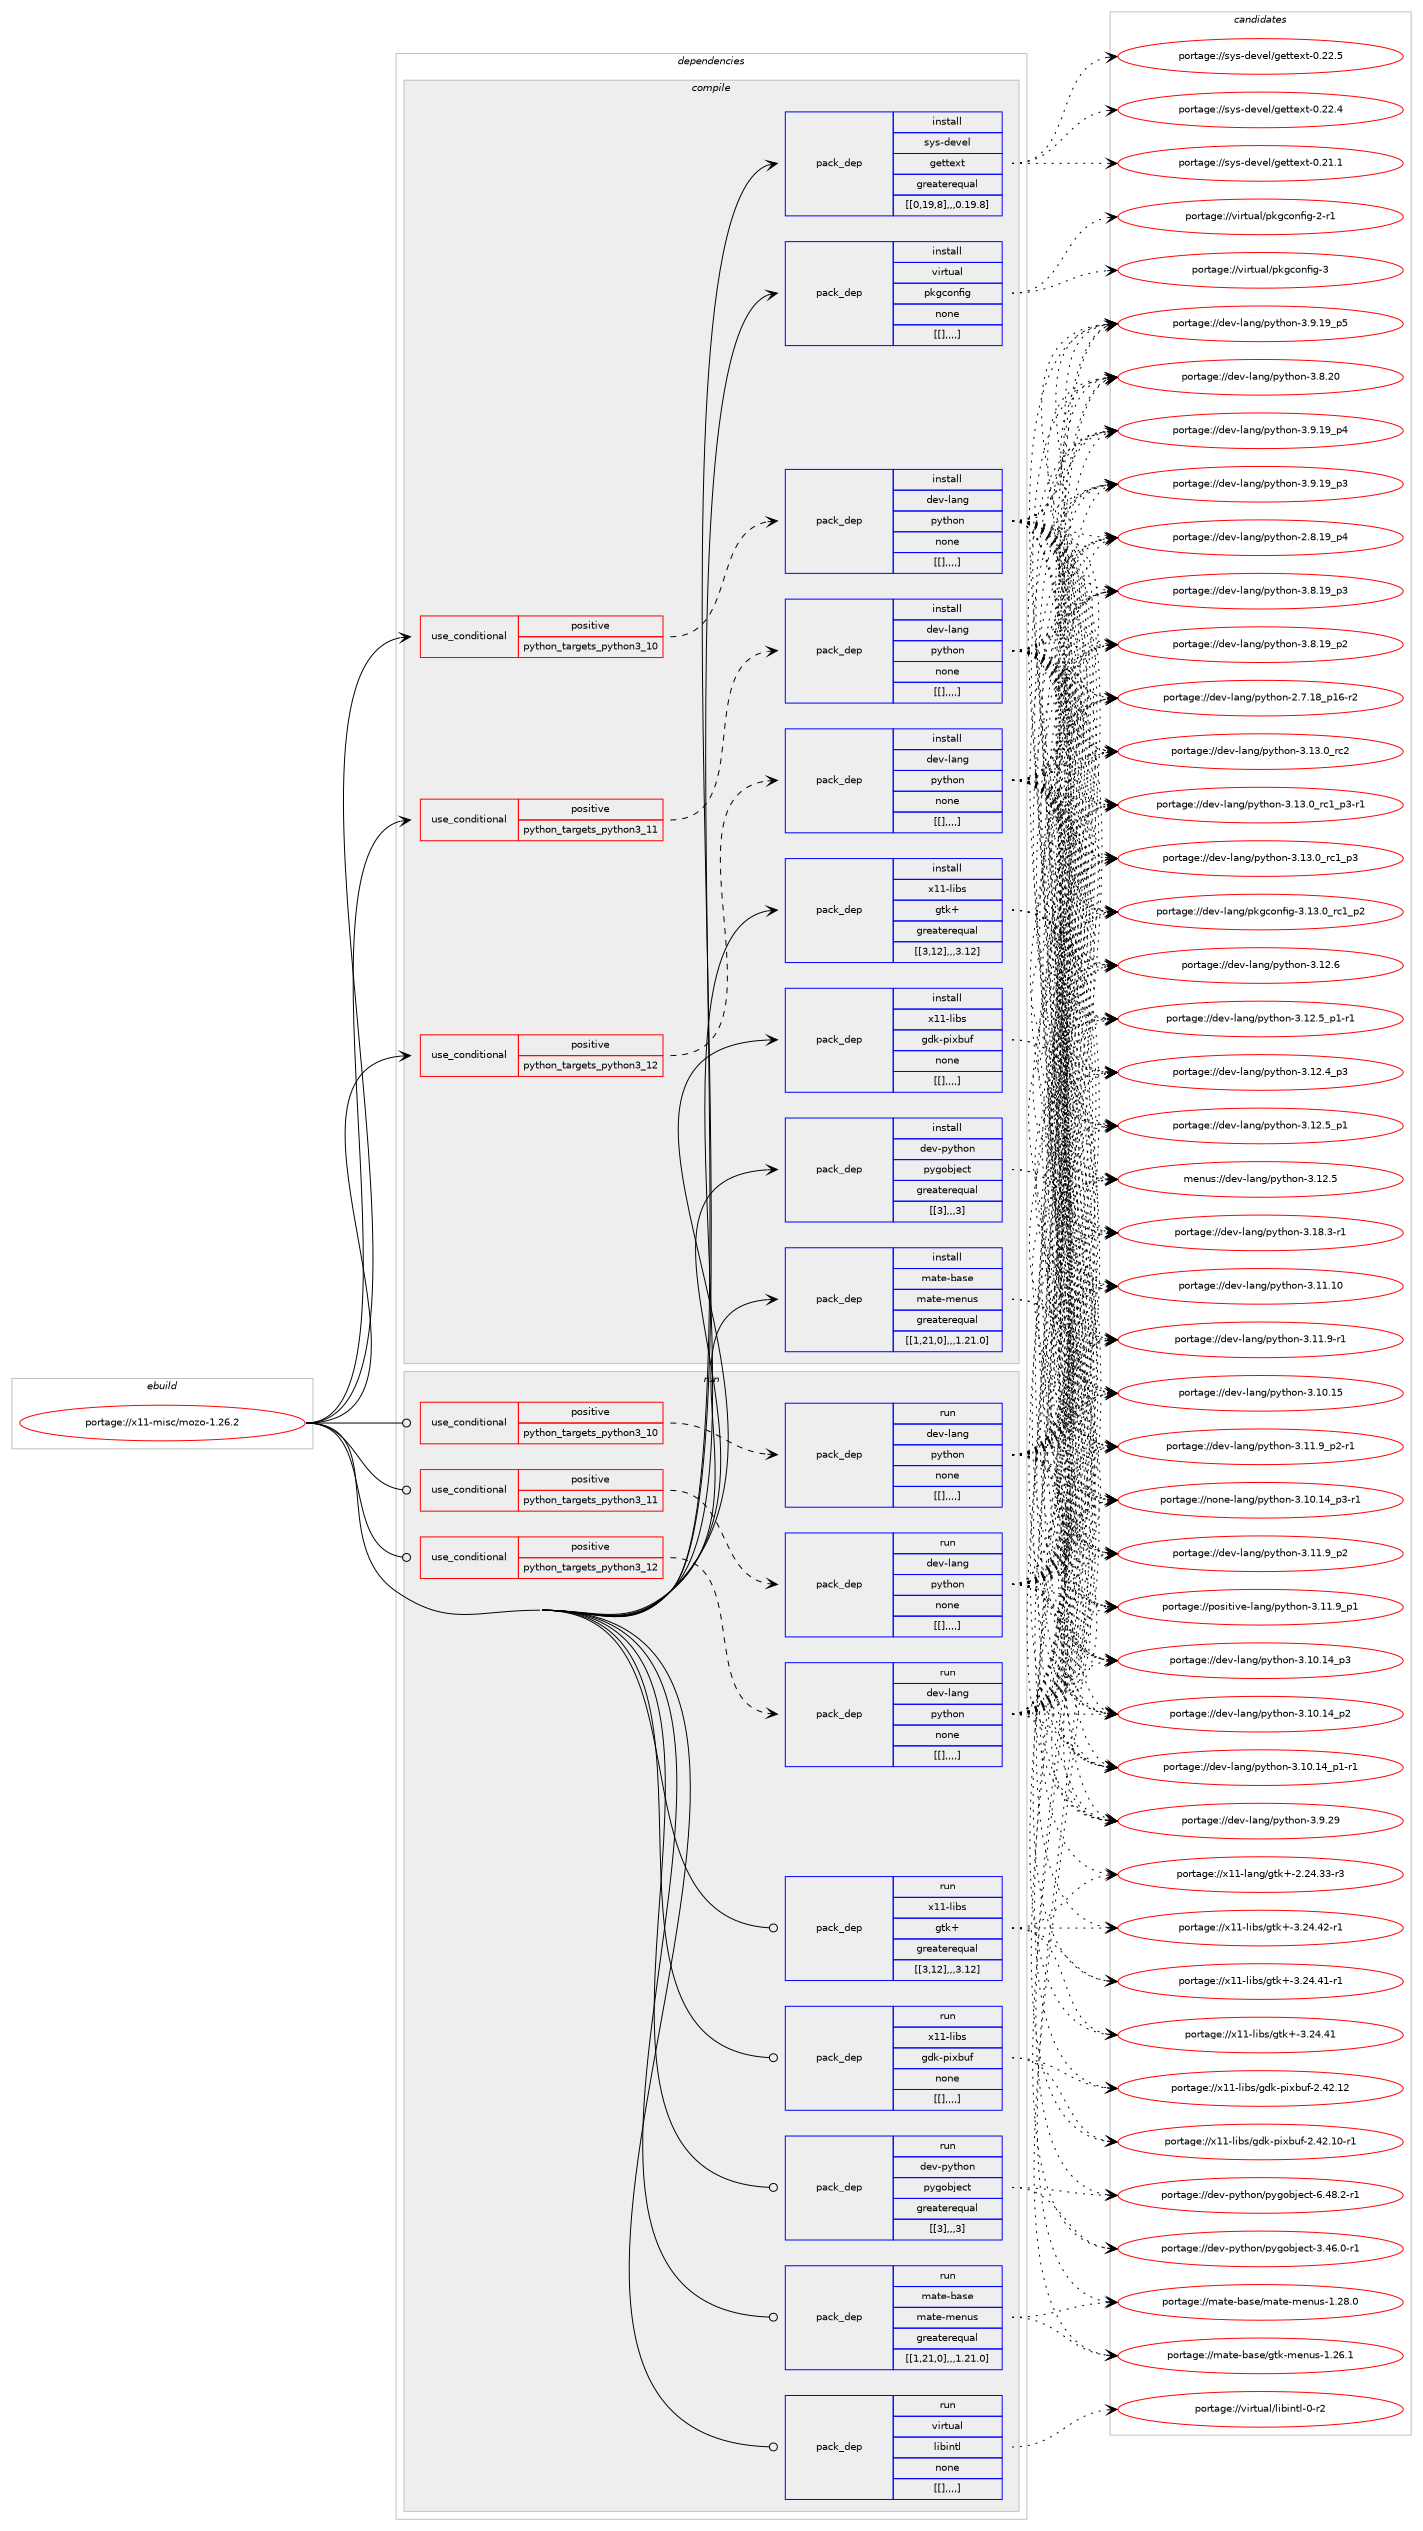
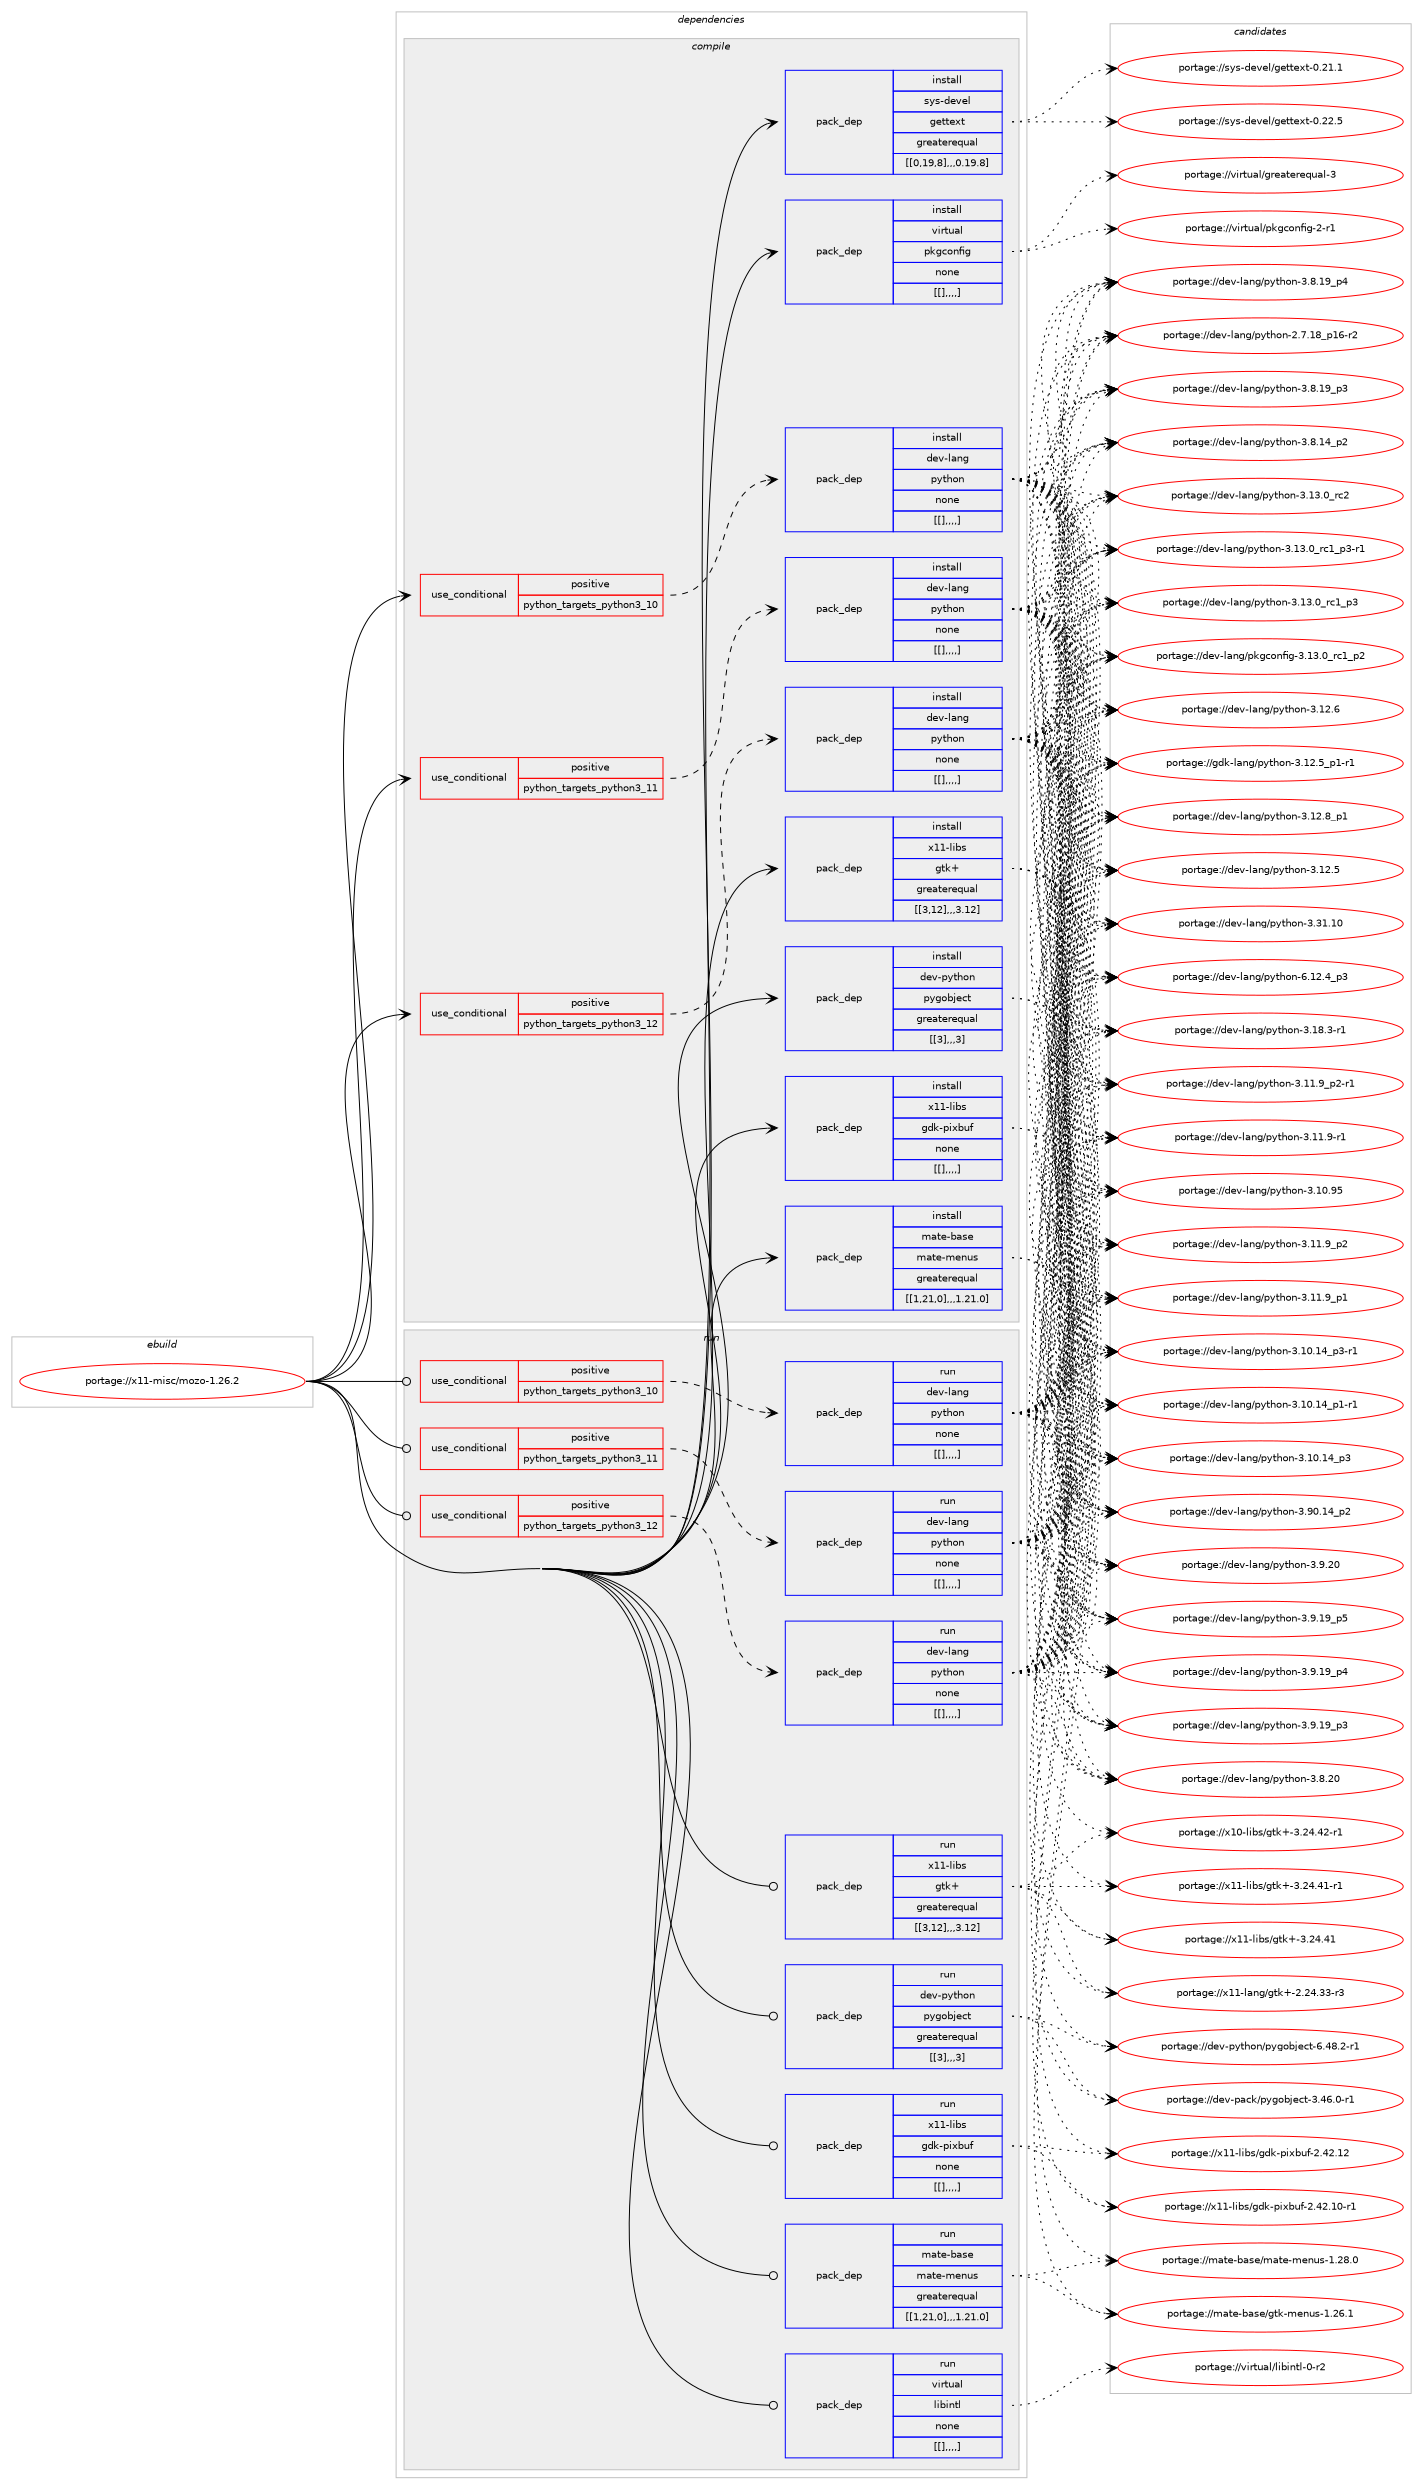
node "portage://sys-devel/gettext-0.22.4": removed
node "portage://virtual/pkgconfig-3": label "portage://virtual/pkgconfig-3" -> "portage://virtual/greaterequal-3"
node "portage://dev-lang/python-2.8.19_p4": label "portage://dev-lang/python-2.8.19_p4" -> "portage://dev-lang/python-3.8.19_p4"
node "portage://dev-lang/python-3.8.19_p2": label "portage://dev-lang/python-3.8.19_p2" -> "portage://dev-lang/python-3.8.14_p2"
node "portage://dev-lang/python-3.12.5_p1-r1": label "portage://dev-lang/python-3.12.5_p1-r1" -> "portage://gdk-lang/python-3.12.5_p1-r1"
node "portage://dev-lang/python-3.12.4_p3": label "portage://dev-lang/python-3.12.4_p3" -> "portage://dev-lang/python-6.12.4_p3"
node "portage://dev-lang/python-3.12.5_p1": label "portage://dev-lang/python-3.12.5_p1" -> "portage://dev-lang/python-3.12.8_p1"
node "menus://dev-lang/python-3.12.5": label "menus://dev-lang/python-3.12.5" -> "portage://dev-lang/python-3.12.5"
node "portage://dev-lang/python-3.11.10": label "portage://dev-lang/python-3.11.10" -> "portage://dev-lang/python-3.31.10"
node "portage://dev-lang/python-3.10.15": label "portage://dev-lang/python-3.10.15" -> "portage://dev-lang/python-3.10.95"
node "portage://none-lang/python-3.10.14_p3-r1": label "portage://none-lang/python-3.10.14_p3-r1" -> "portage://dev-lang/python-3.10.14_p3-r1"
node "portage://positive-lang/python-3.11.9_p1": label "portage://positive-lang/python-3.11.9_p1" -> "portage://dev-lang/python-3.11.9_p1"
node "portage://dev-lang/python-3.10.14_p2": label "portage://dev-lang/python-3.10.14_p2" -> "portage://dev-lang/python-3.90.14_p2"
node "portage://dev-lang/python-3.9.29": label "portage://dev-lang/python-3.9.29" -> "portage://dev-lang/python-3.9.20"
node "portage://x11-libs/gtk+-3.24.42-r1": label "portage://x11-libs/gtk+-3.24.42-r1" -> "portage://x10-libs/gtk+-3.24.42-r1"
node "portage://dev-python/pygobject-3.46.0-r1": label "portage://dev-python/pygobject-3.46.0-r1" -> "portage://dev-pack/pygobject-3.46.0-r1"
